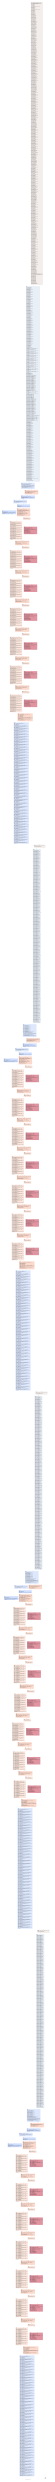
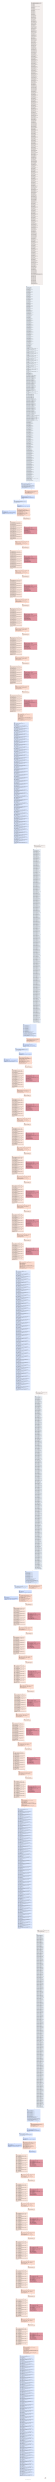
node "%4294:": fillcolor #f3c7b170 -> #93b5fe70
